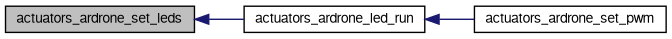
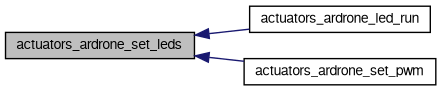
edge "actuators_ardrone_set_pwm" -> "actuators_ardrone_led_run": now "actuators_ardrone_set_pwm" -> "actuators_ardrone_set_leds"
